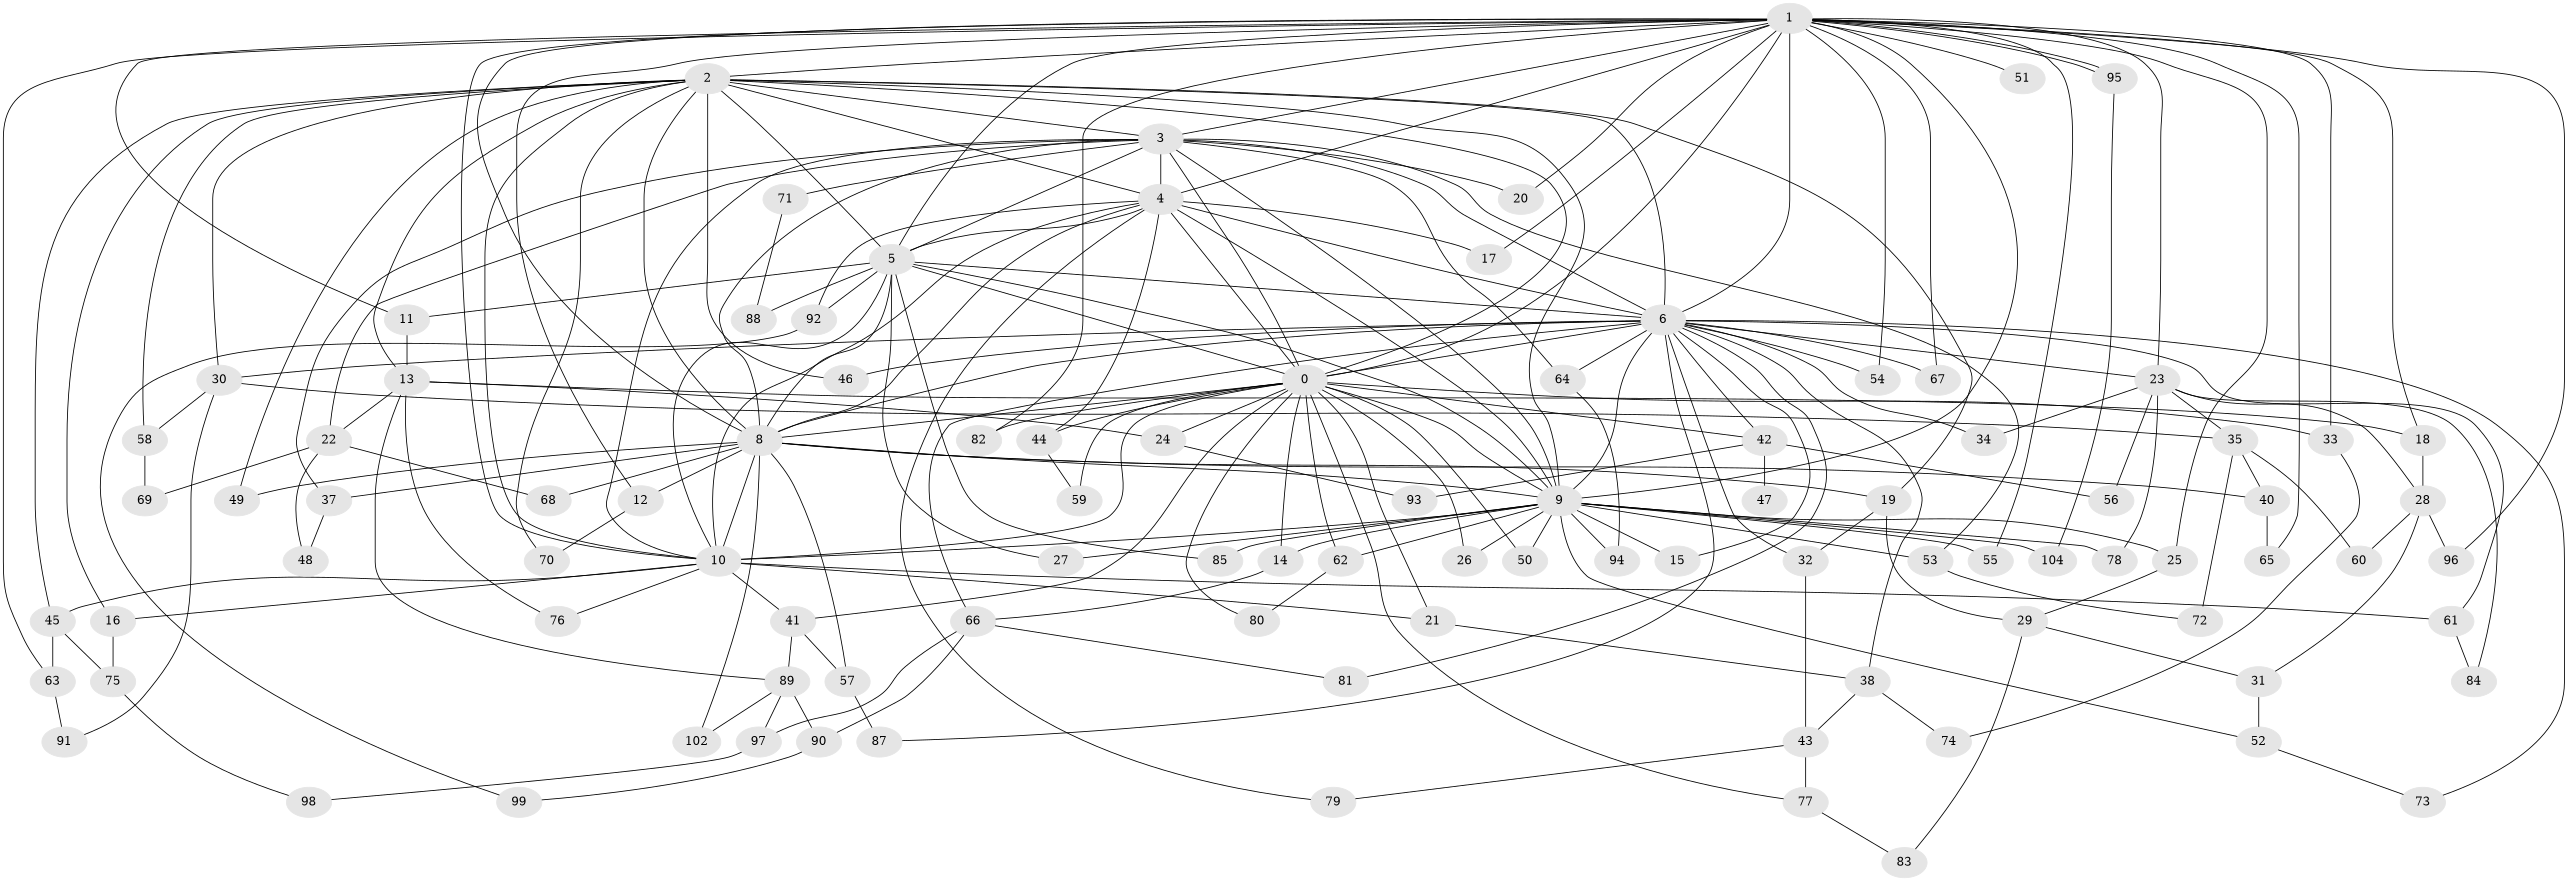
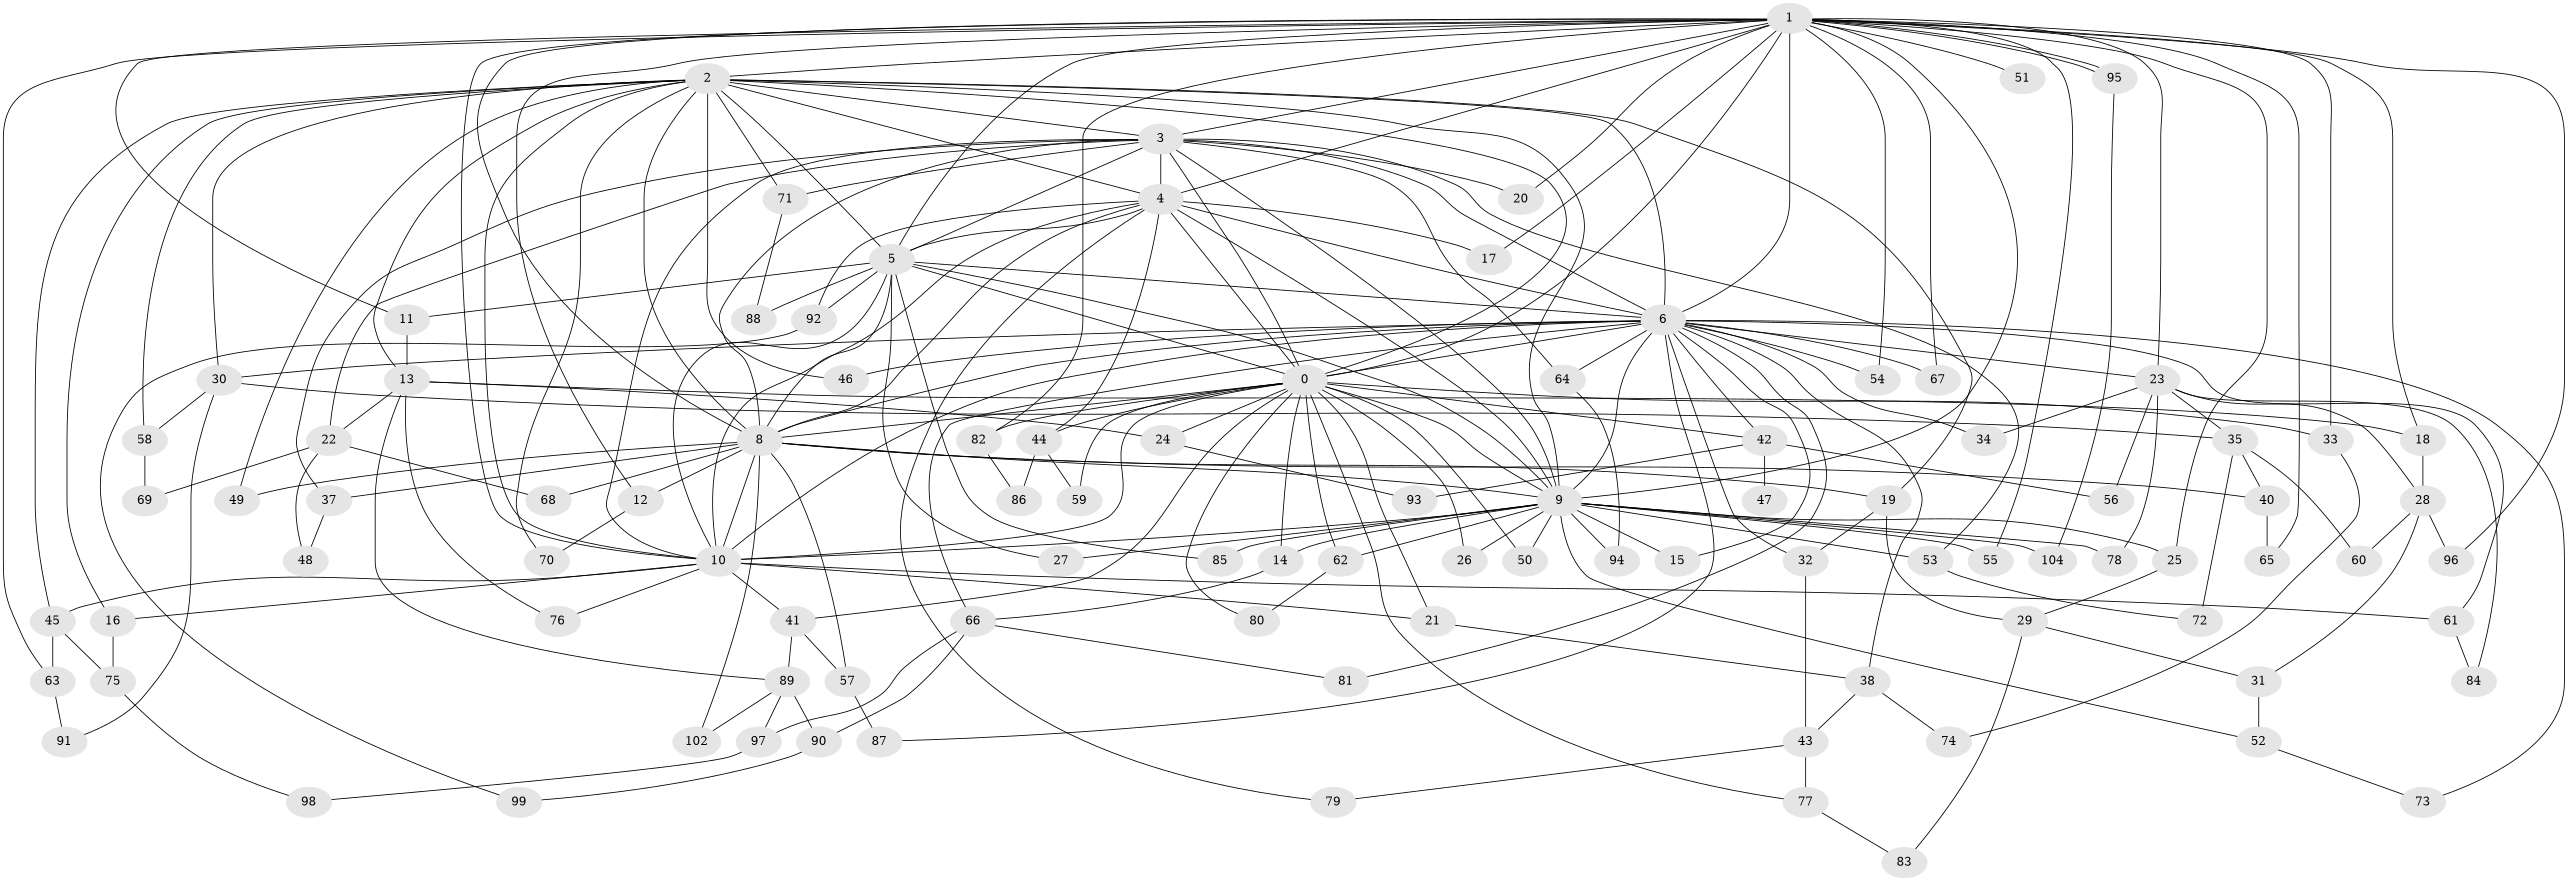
edge "2" -- "71": added
edge "6" -- "10": added
node "86": added
